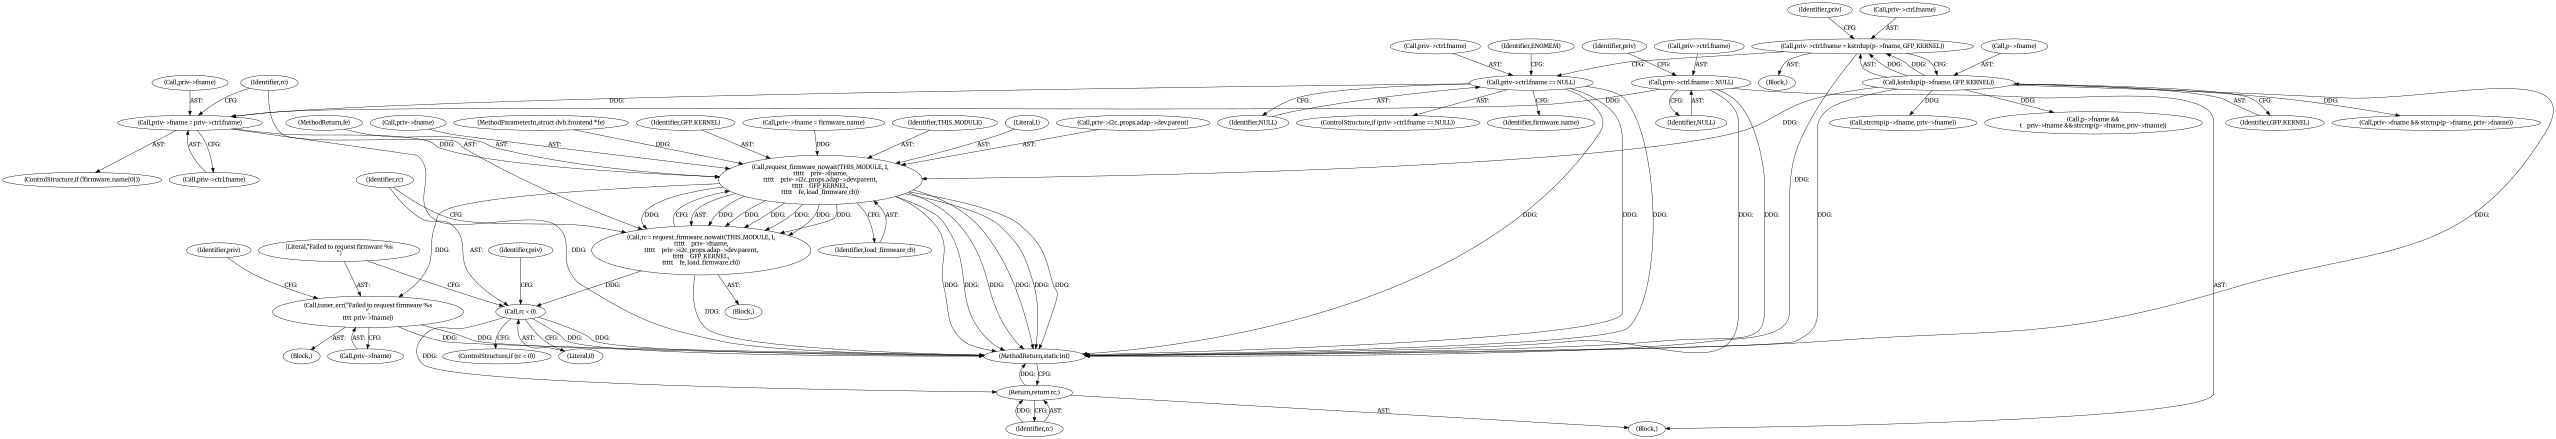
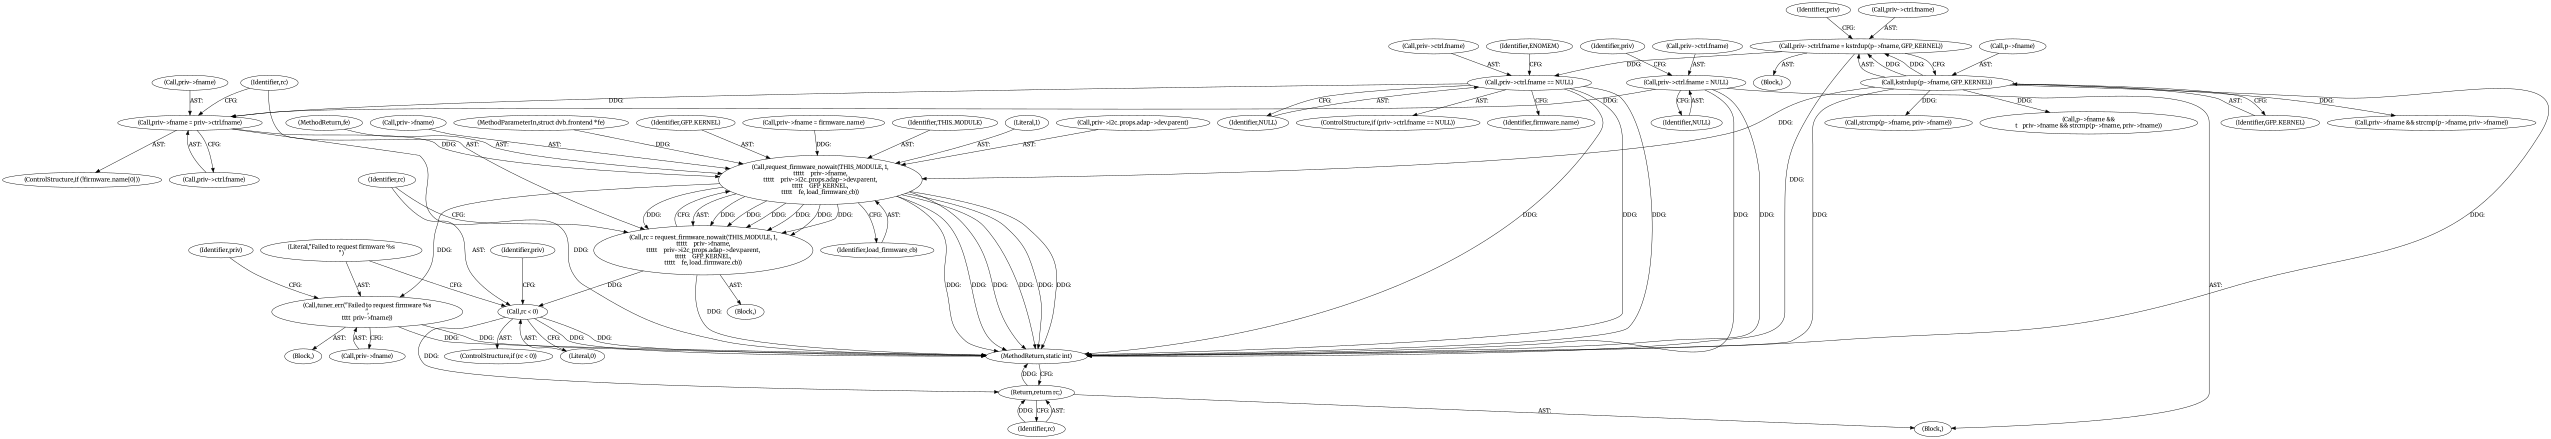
edge "(Call,priv->ctrl.fname = kstrdup(p->fname, GFP_KERNEL))" -> "(Call,priv->ctrl.fname == NULL)": label "CFG: " -> "DDG: "
edge "(Call,rc < 0)" -> "(ControlStructure,if (rc < 0))": label "CFG: " -> "AST: "
